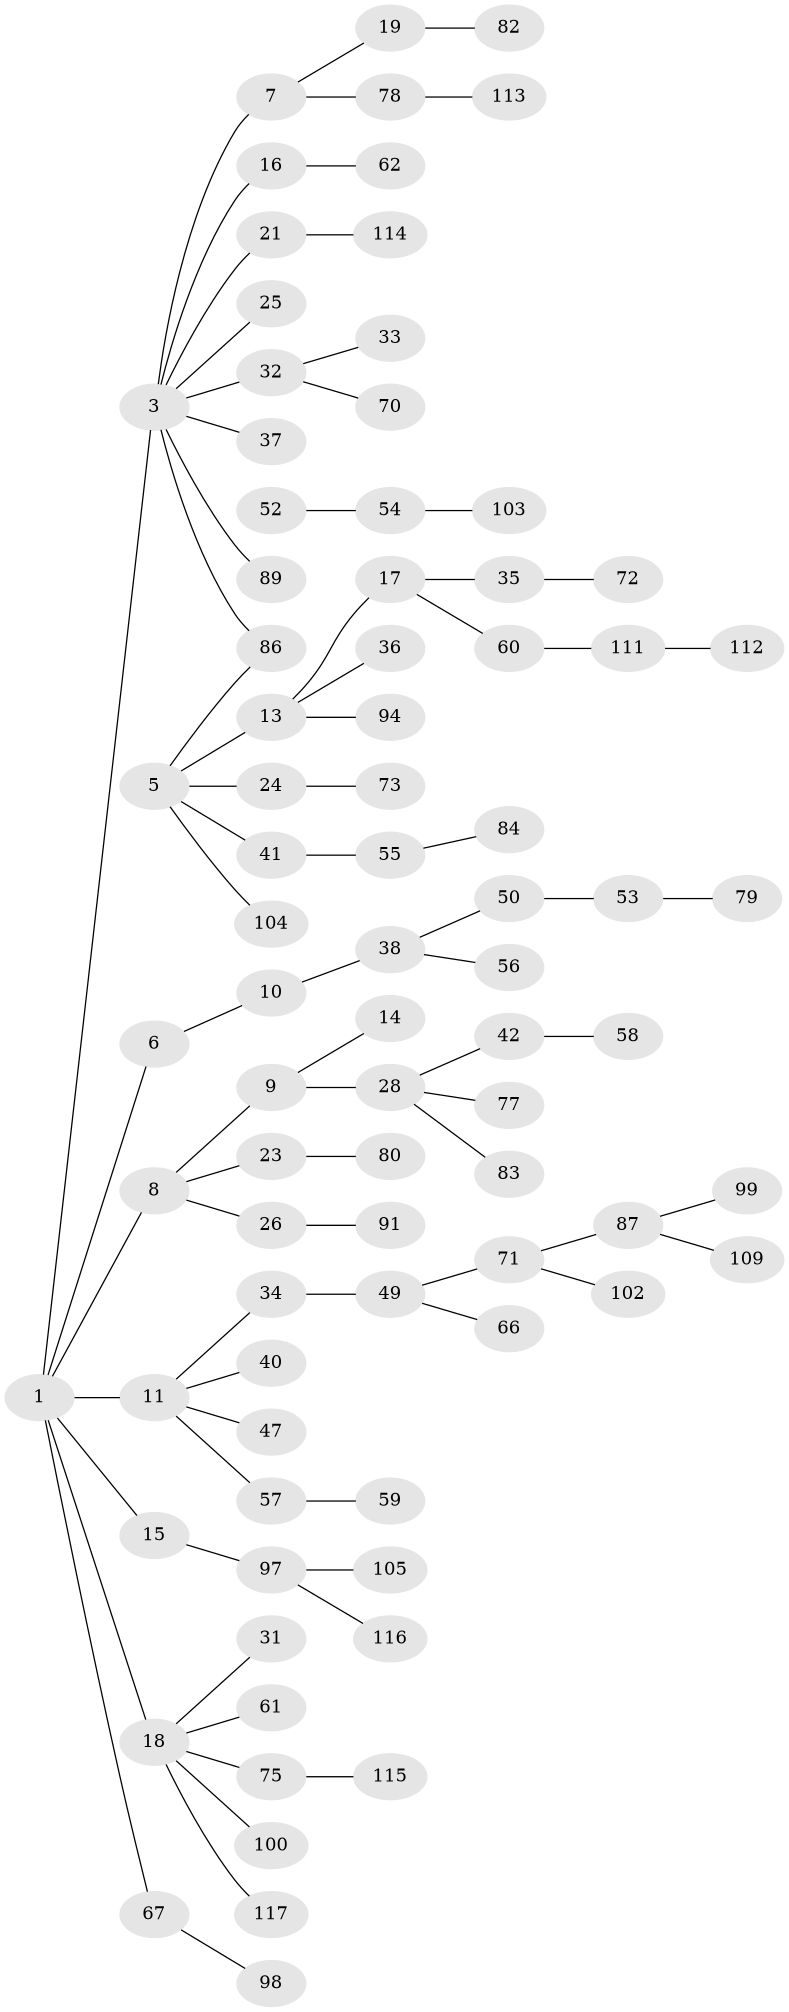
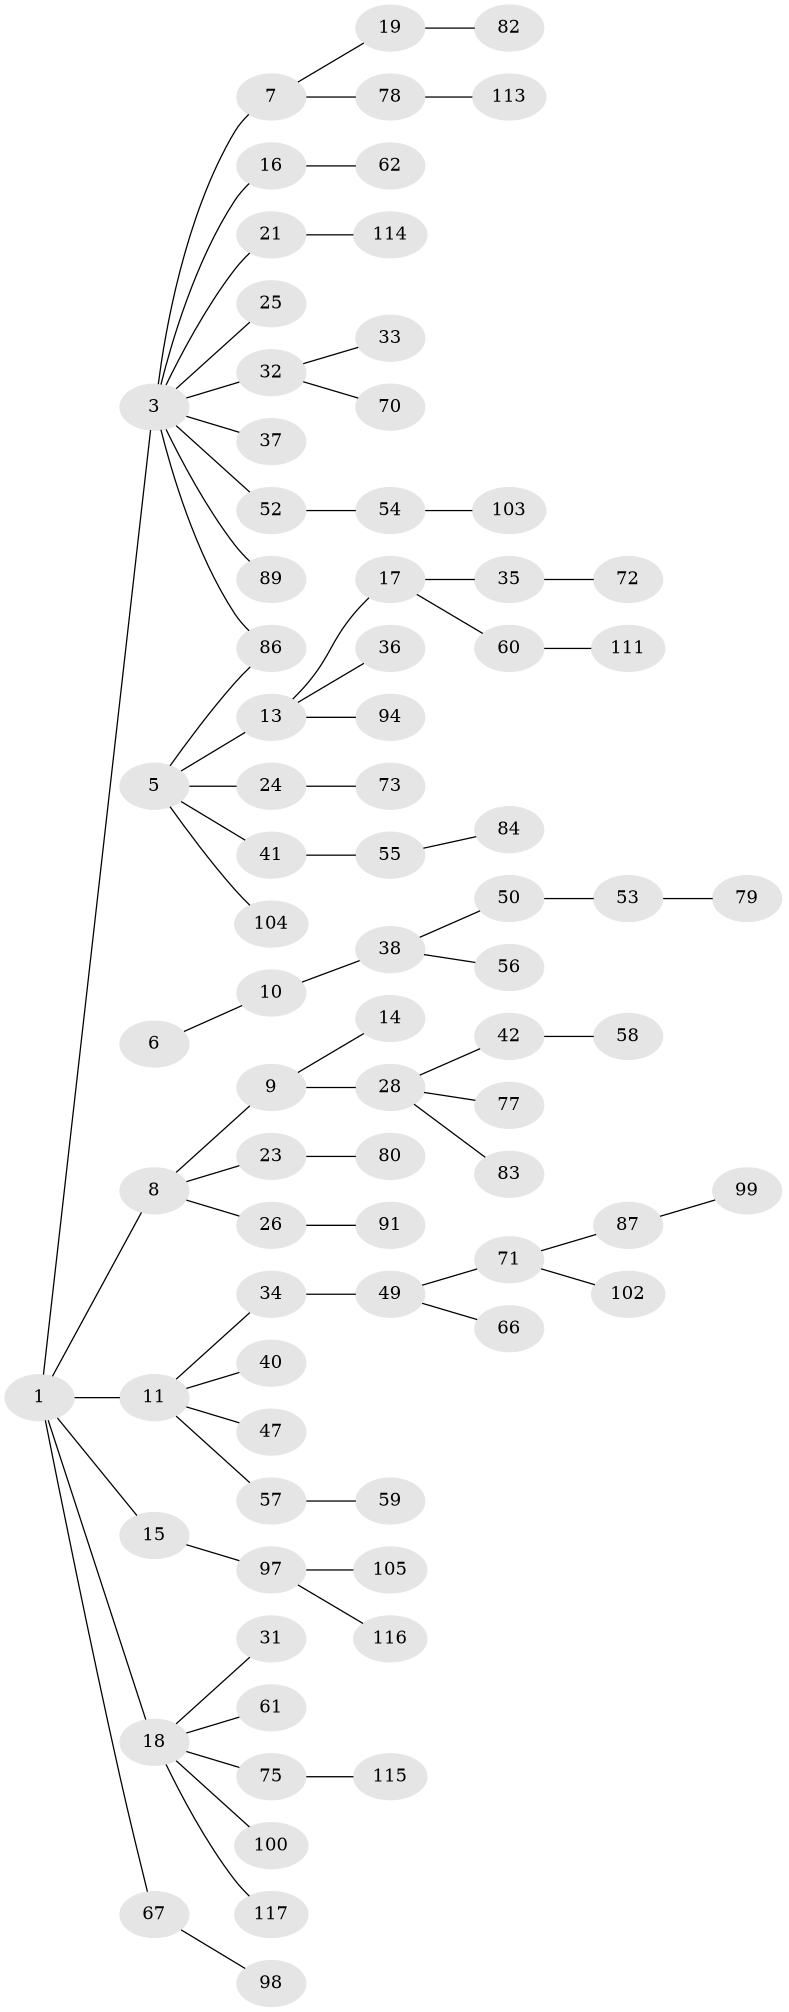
edge "3" -- "52": added
node "112": removed
edge "6" -- "1": removed
node "109": removed
